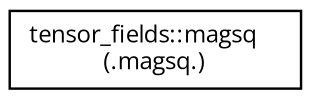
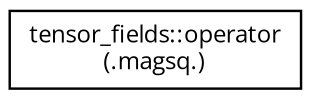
node "tensor_fields::magsq (.magsq.)": label "tensor_fields::magsq (.magsq.)" -> "tensor_fields::operator (.magsq.)"
